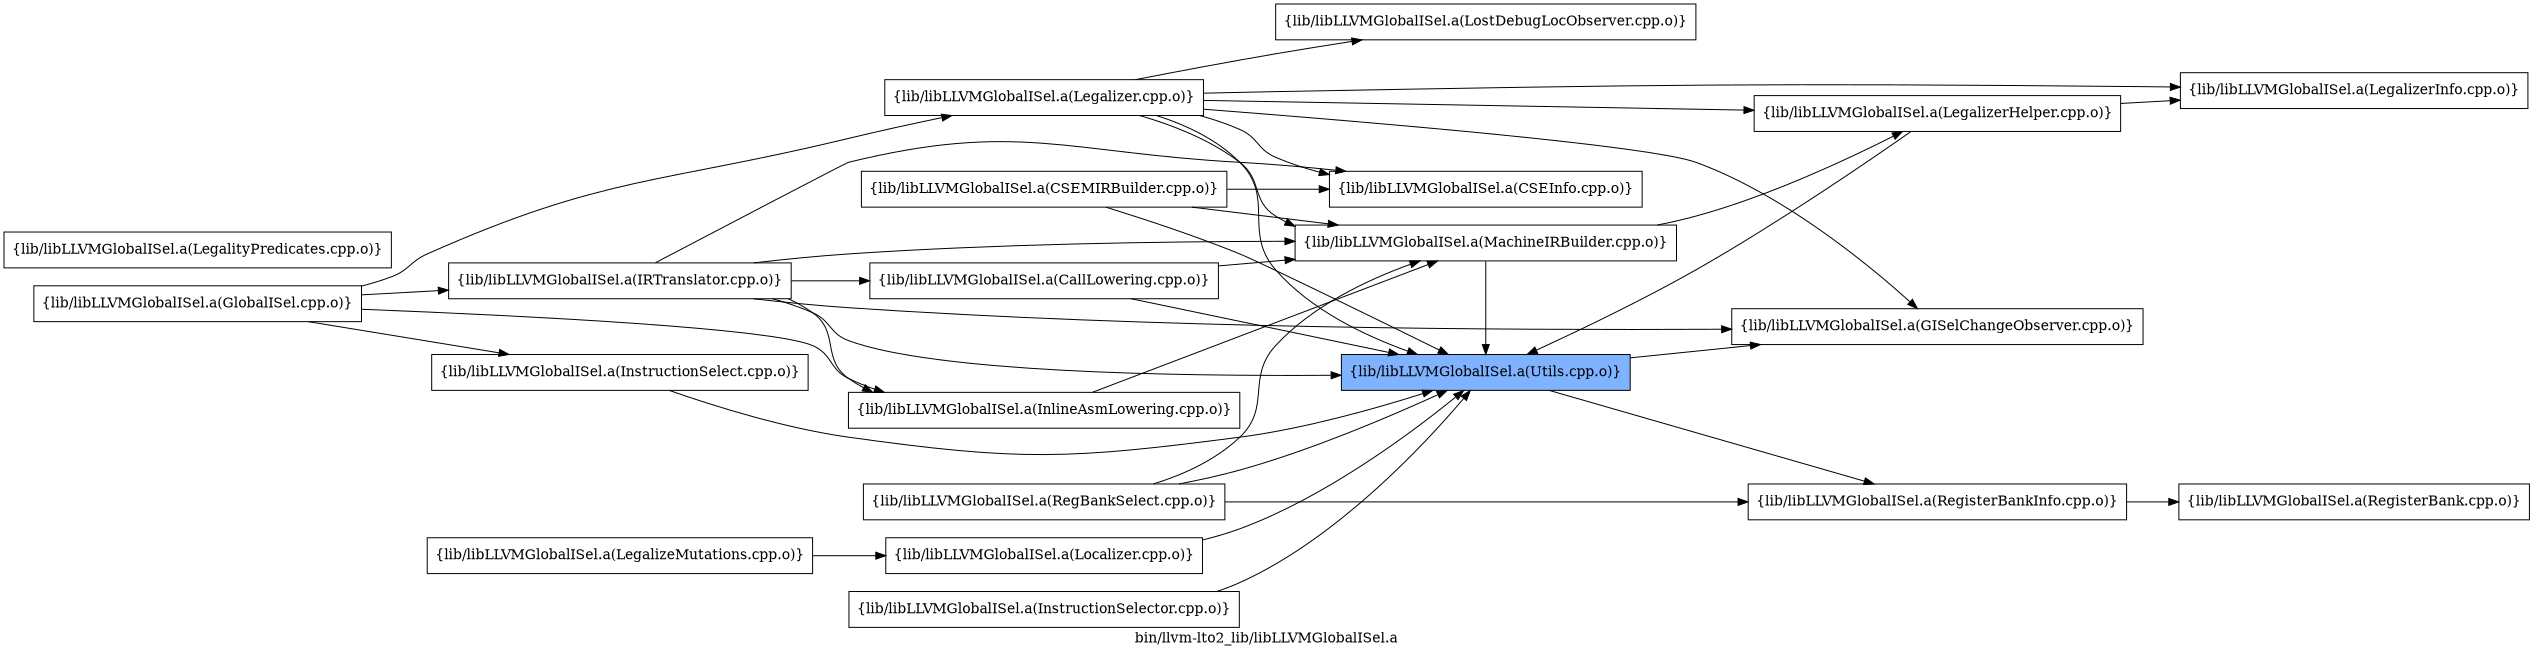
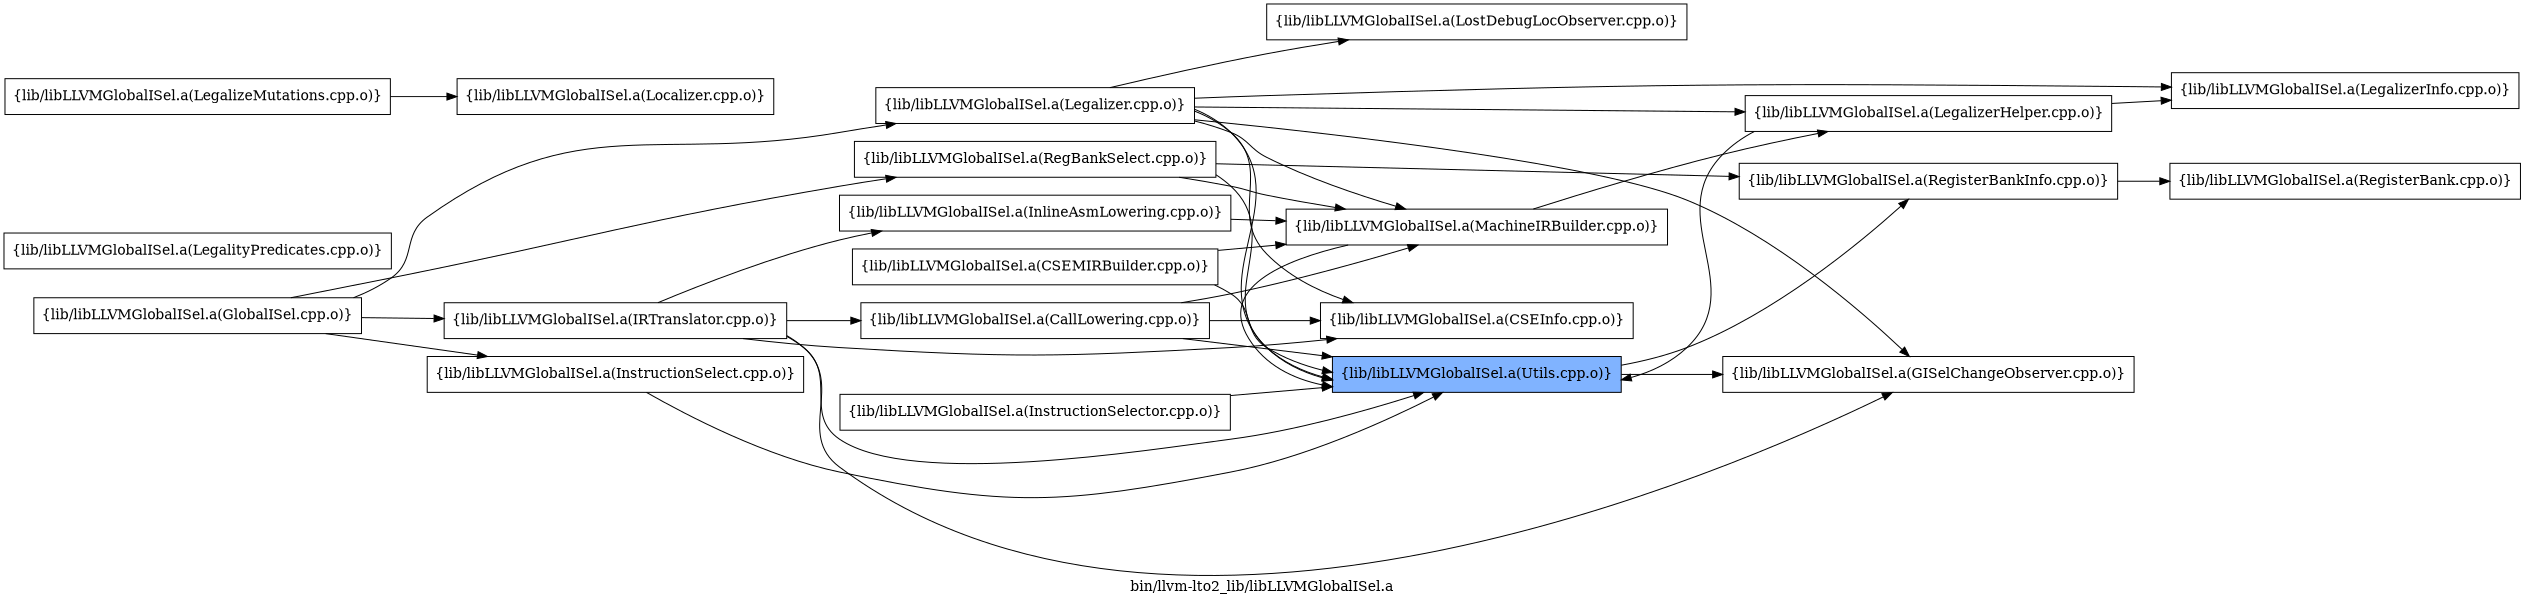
edge "{lib/libLLVMGlobalISel.a(CSEMIRBuilder.cpp.o)}" -> "{lib/libLLVMGlobalISel.a(CSEInfo.cpp.o)}": now "{lib/libLLVMGlobalISel.a(CallLowering.cpp.o)}" -> "{lib/libLLVMGlobalISel.a(CSEInfo.cpp.o)}"
edge "{lib/libLLVMGlobalISel.a(IRTranslator.cpp.o)}" -> "{lib/libLLVMGlobalISel.a(MachineIRBuilder.cpp.o)}": removed
edge "{lib/libLLVMGlobalISel.a(GlobalISel.cpp.o)}" -> "{lib/libLLVMGlobalISel.a(InlineAsmLowering.cpp.o)}": now "{lib/libLLVMGlobalISel.a(GlobalISel.cpp.o)}" -> "{lib/libLLVMGlobalISel.a(RegBankSelect.cpp.o)}"
edge "{lib/libLLVMGlobalISel.a(Localizer.cpp.o)}" -> "{lib/libLLVMGlobalISel.a(Utils.cpp.o)}": removed
